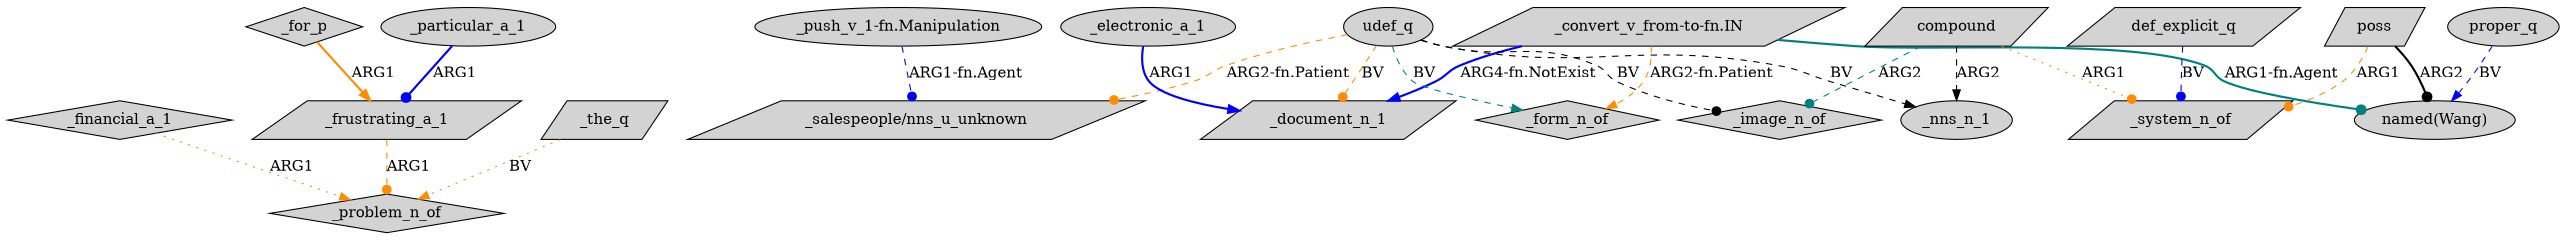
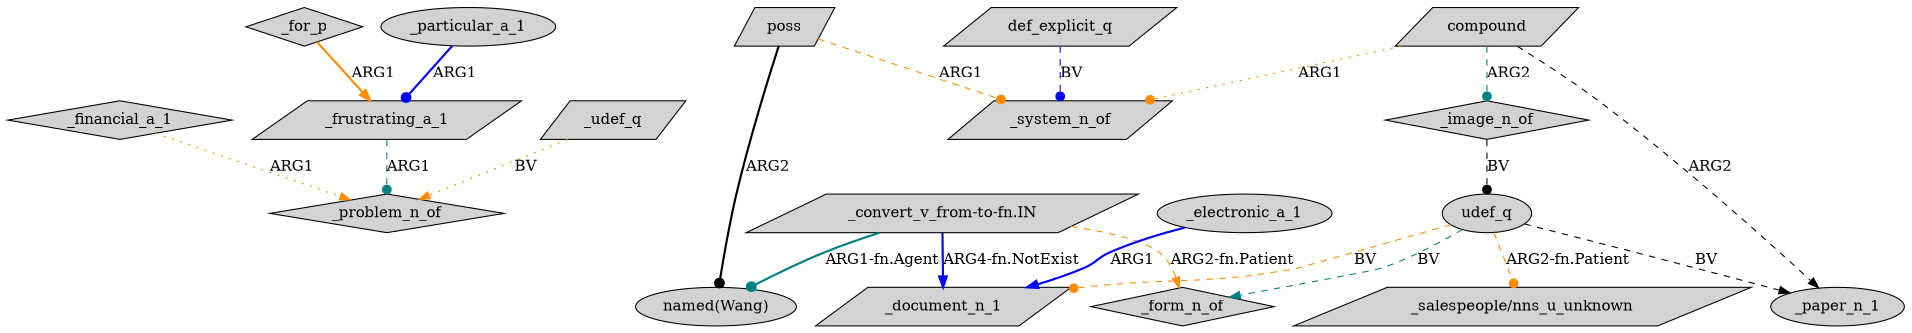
node "_push_v_1-fn.Manipulation": removed
node "proper_q": removed
edge "udef_q" -> "_image_n_of": reversed
node "_the_q": label "_the_q" -> "_udef_q"
node "_nns_n_1": label "_nns_n_1" -> "_paper_n_1"
edge "_frustrating_a_1" -> "_problem_n_of": color darkorange -> teal
